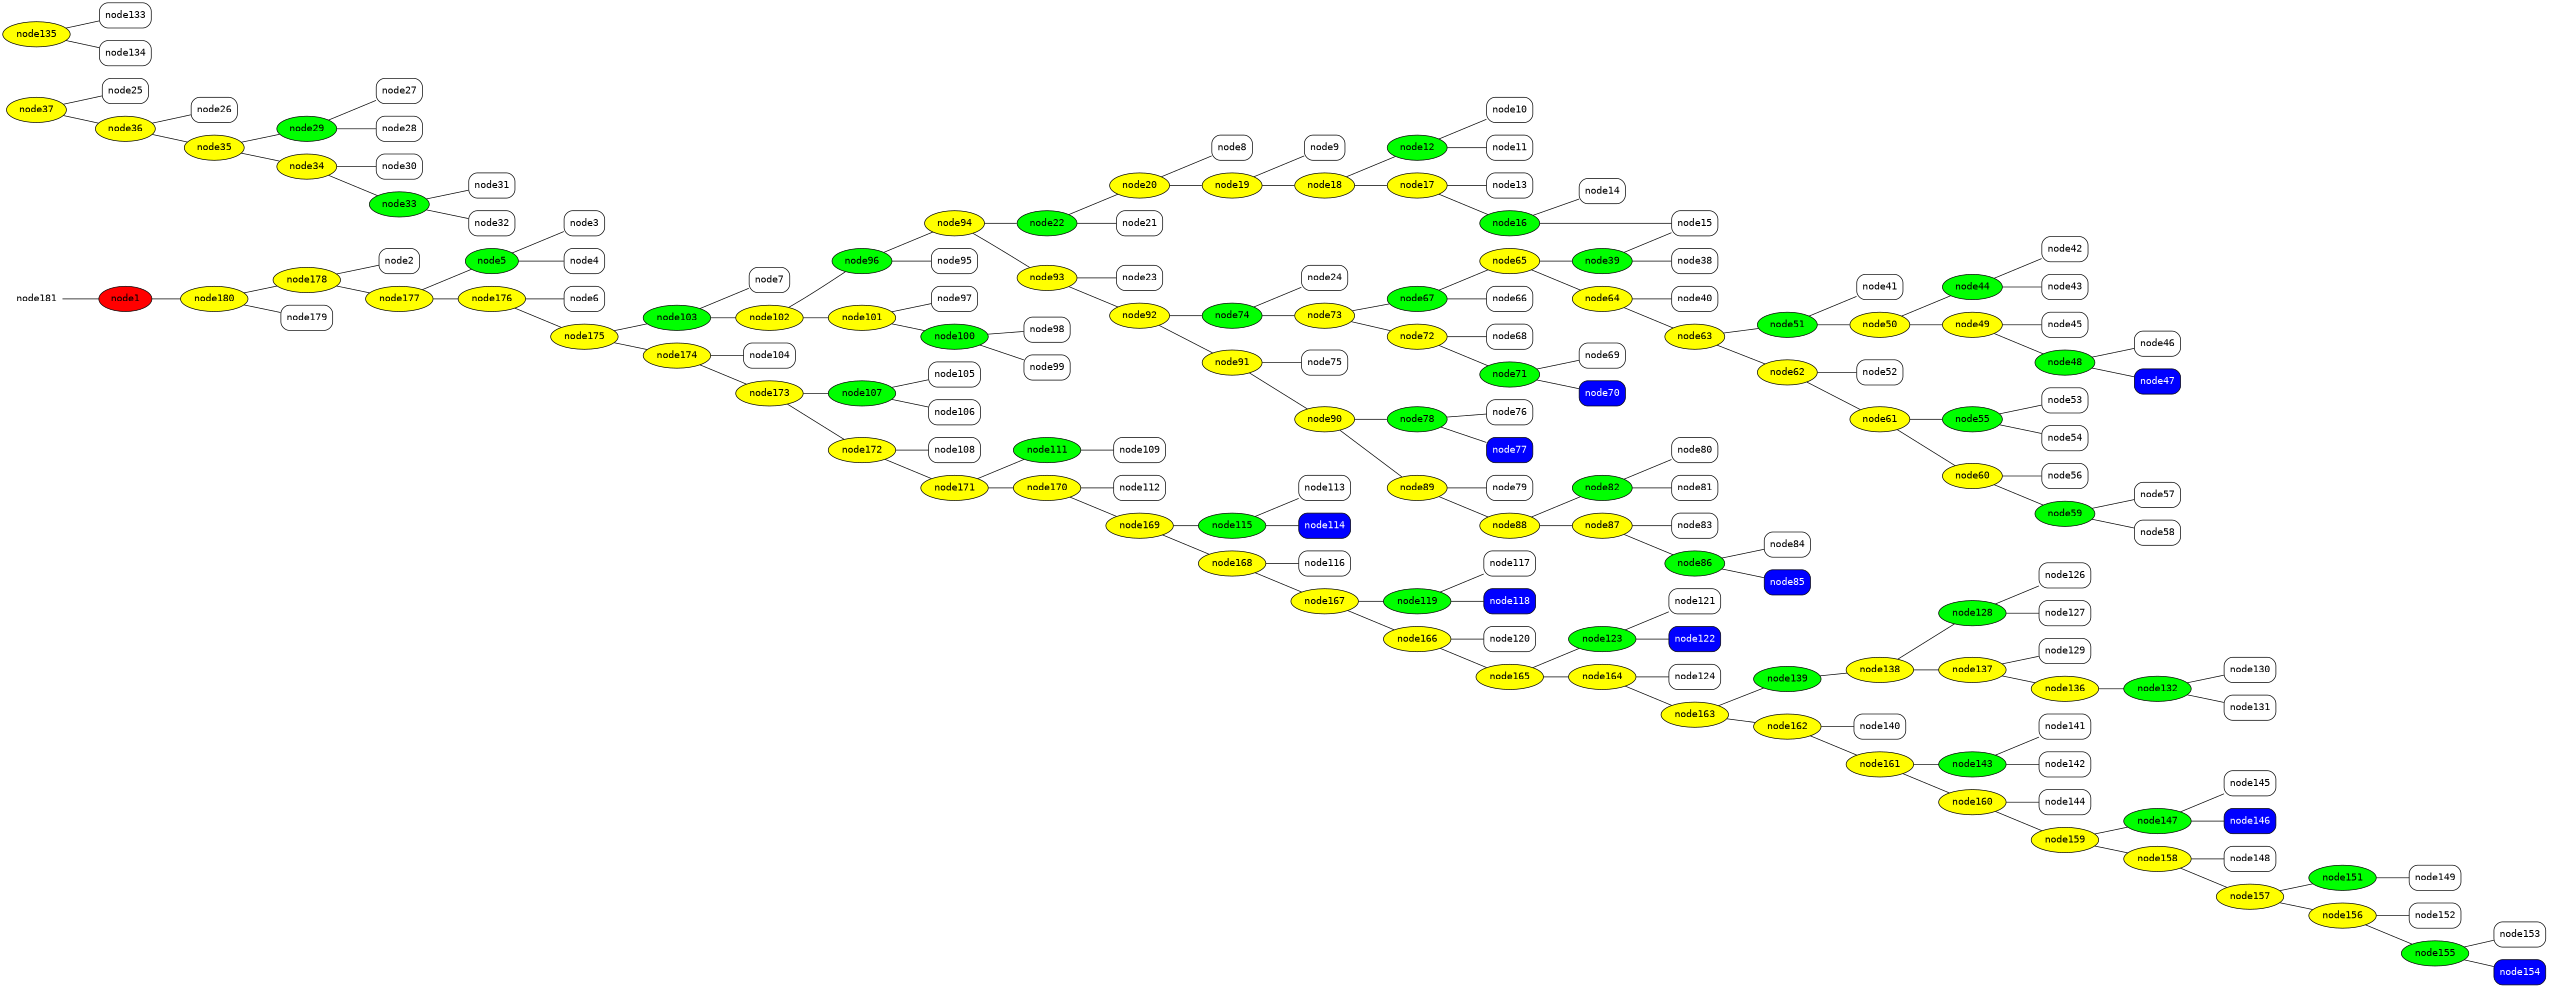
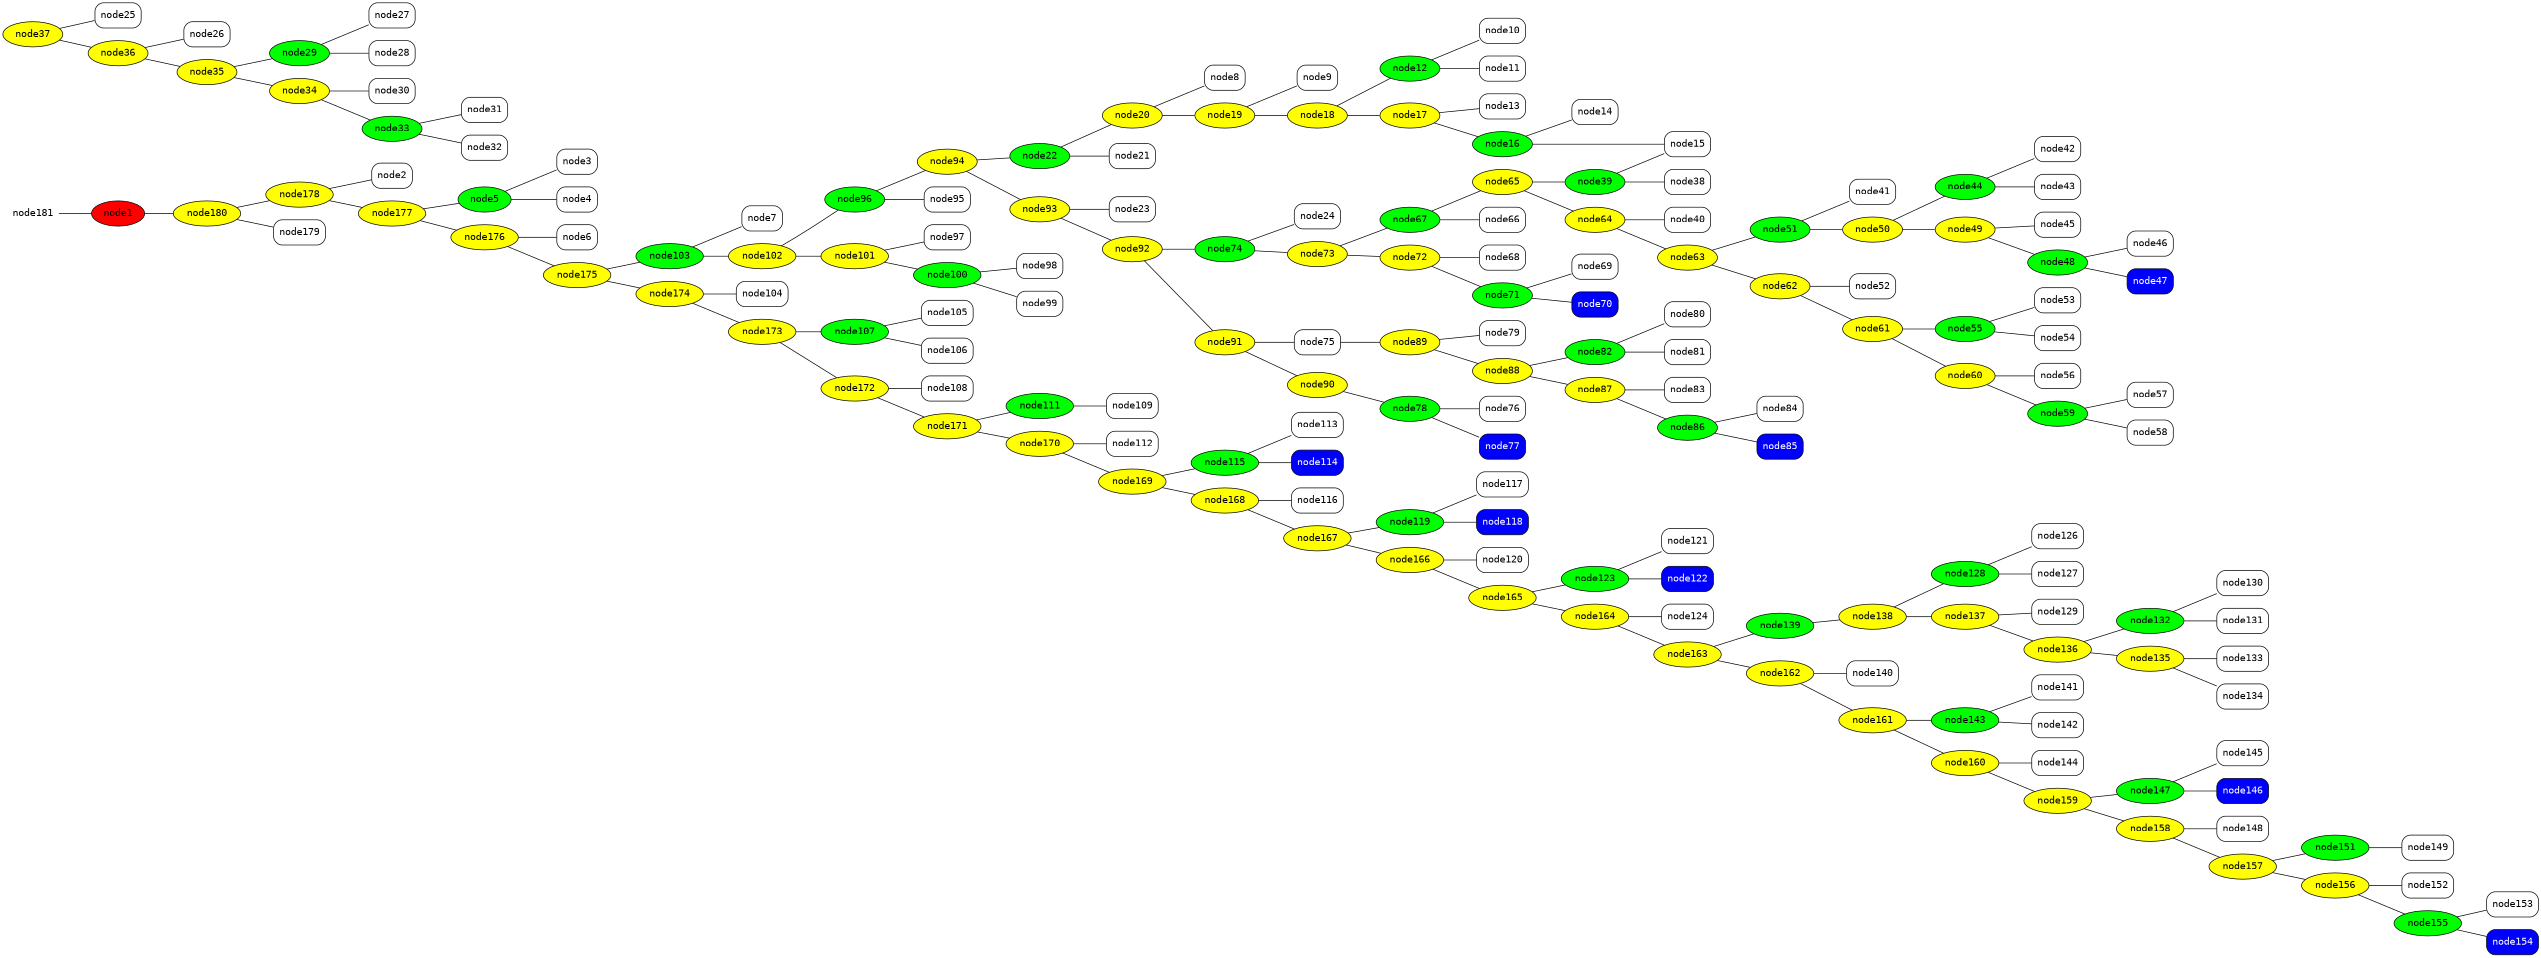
edge "node90" -- "node89": now "node75" -- "node89"
edge "node136" -- "node135": added
